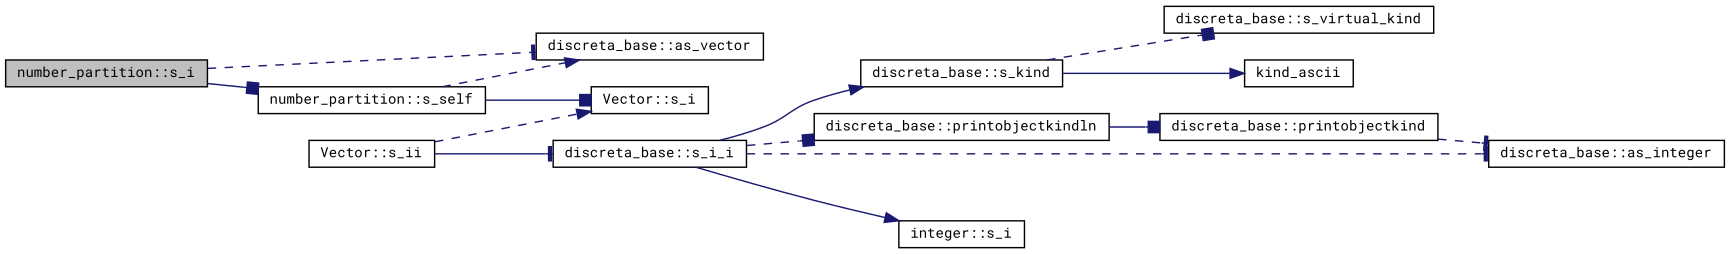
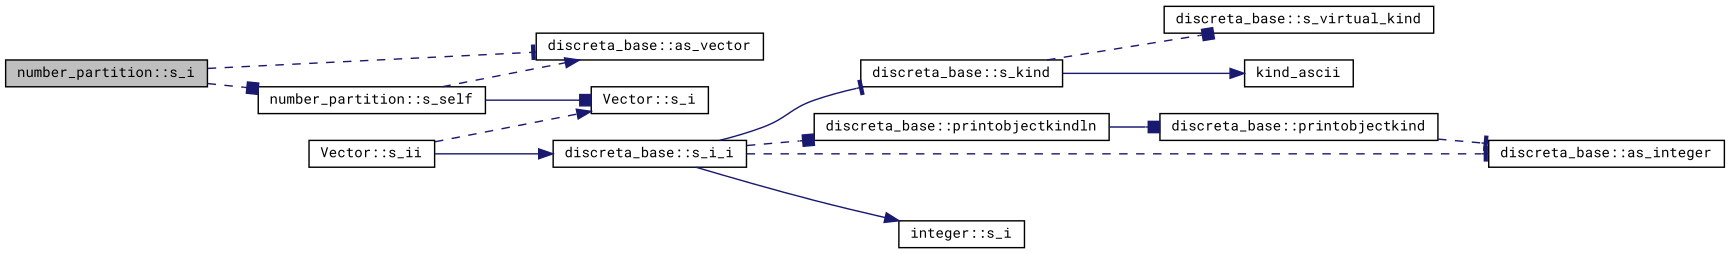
edge "number_partition::s_i" -> "number_partition::s_self": style solid -> dashed
edge "discreta_base::s_i_i" -> "discreta_base::s_kind": arrowhead normal -> tee
edge "Vector::s_ii" -> "discreta_base::s_i_i": arrowhead tee -> normal
